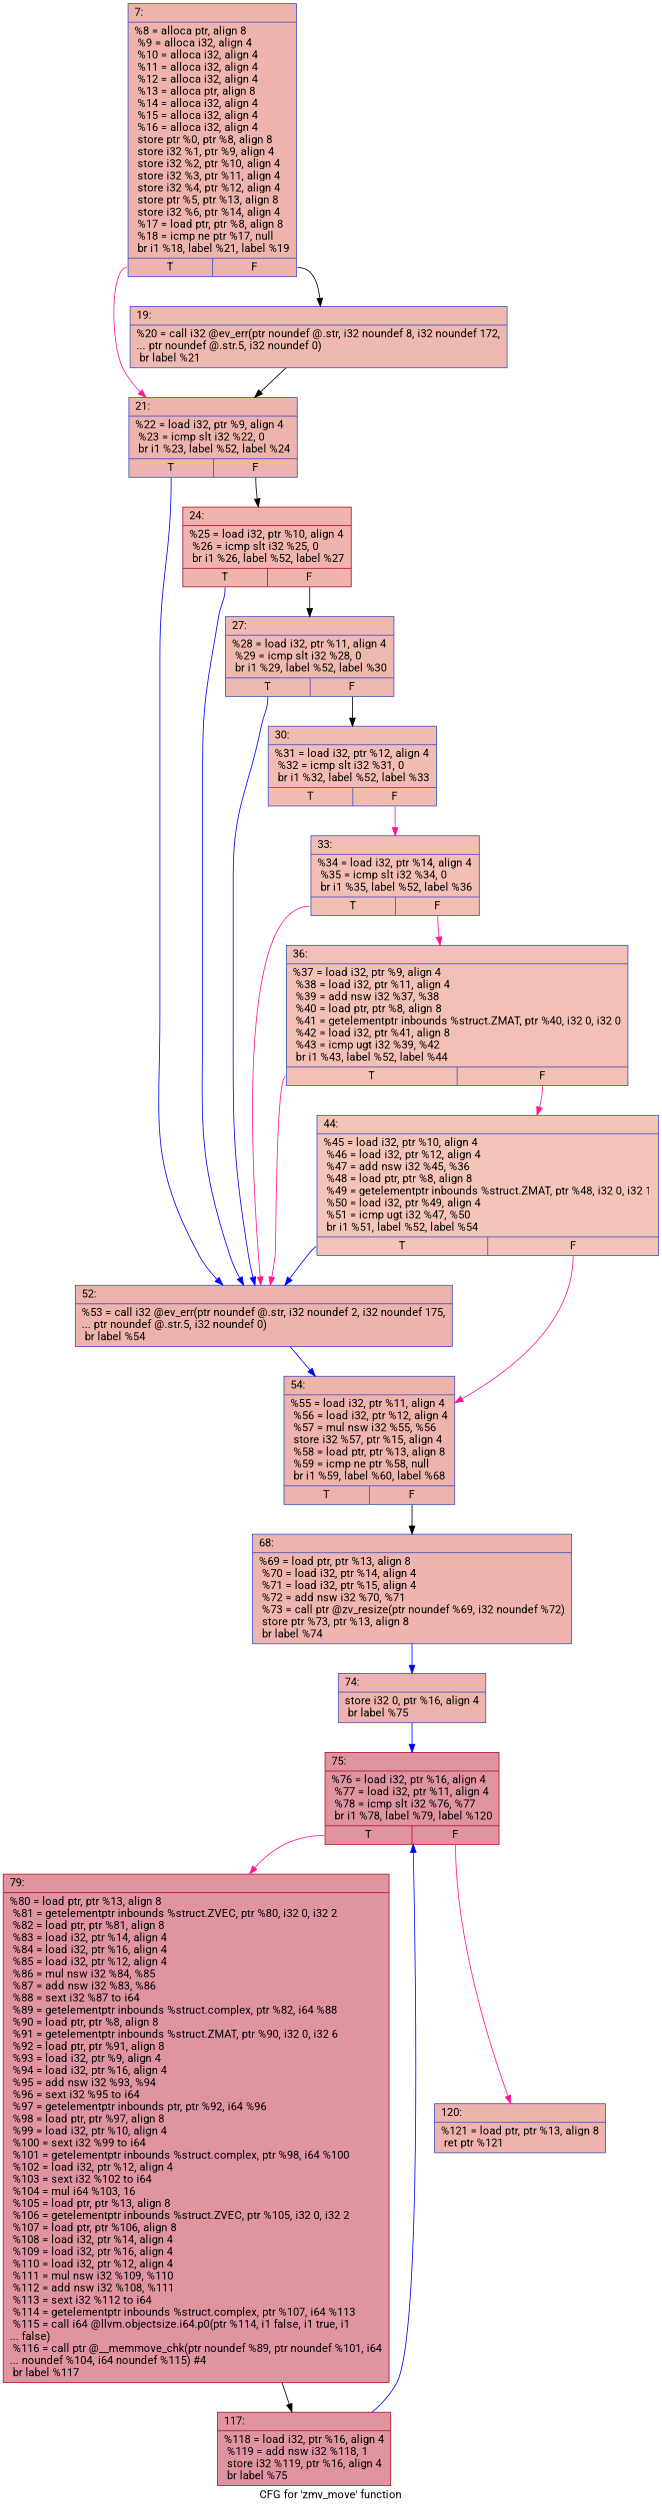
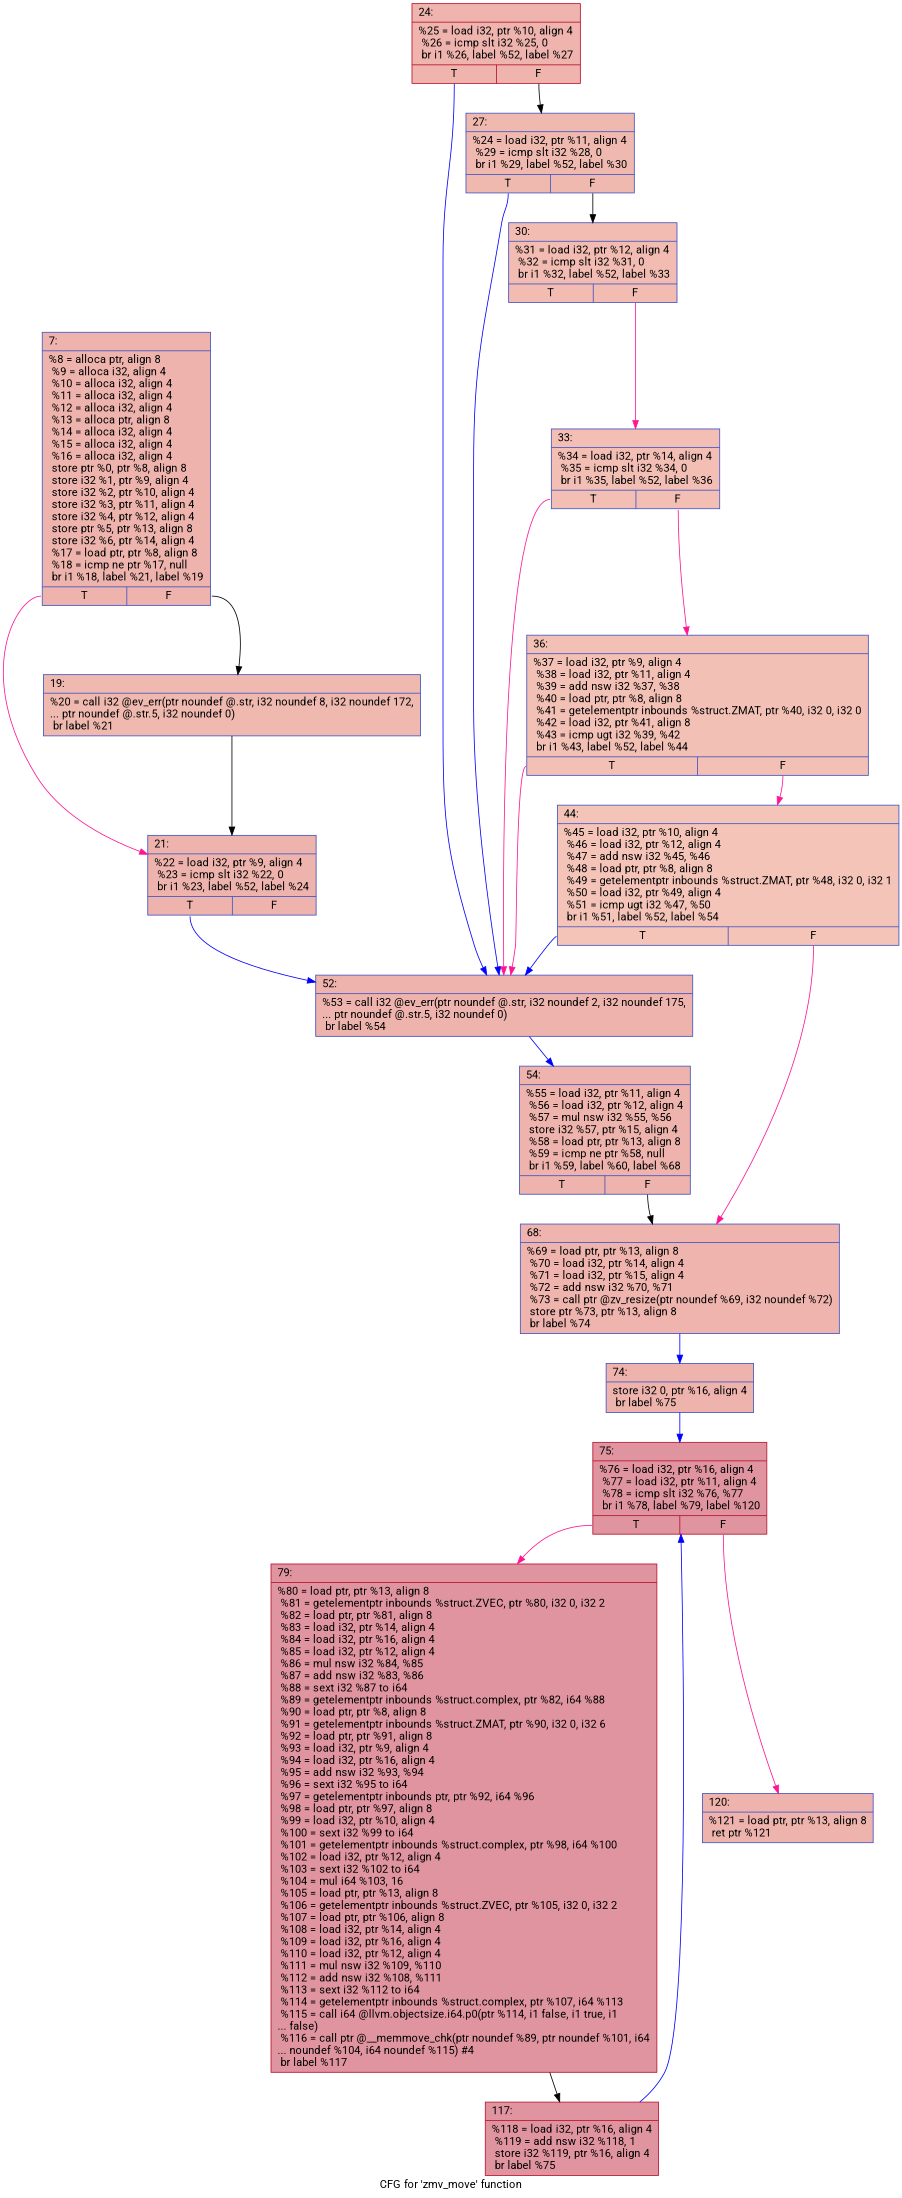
edge "21:" -> "24:": removed
node "27:": text "%28 = load i32, ptr %11, align 4" -> "%24 = load i32, ptr %11, align 4"
node "44:": text "%47 = add nsw i32 %45, %36" -> "%47 = add nsw i32 %45, %46"
edge "44:" -> "54:": now "44:" -> "68:"
